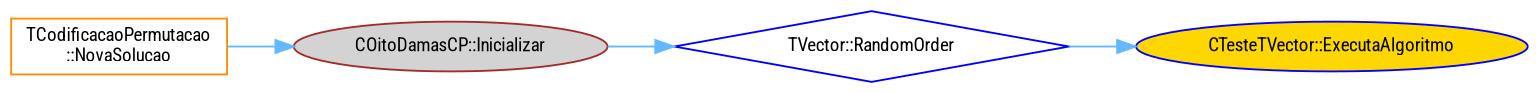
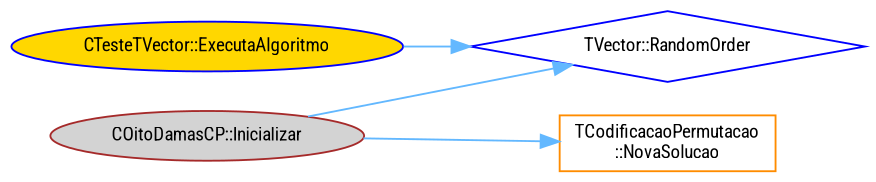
edge "TCodificacaoPermutacao ::NovaSolucao" -> "COitoDamasCP::Inicializar": reversed
edge "TVector::RandomOrder" -> "CTesteTVector::ExecutaAlgoritmo": reversed
